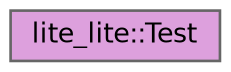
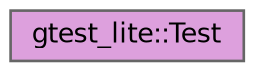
node "lite_lite::Test": label "lite_lite::Test" -> "gtest_lite::Test"
